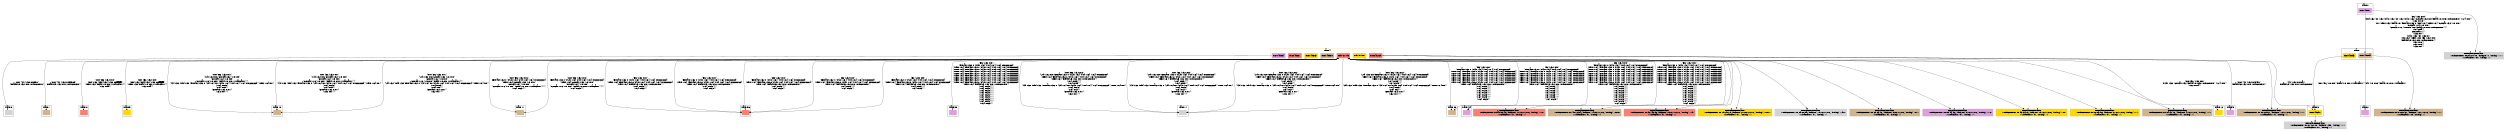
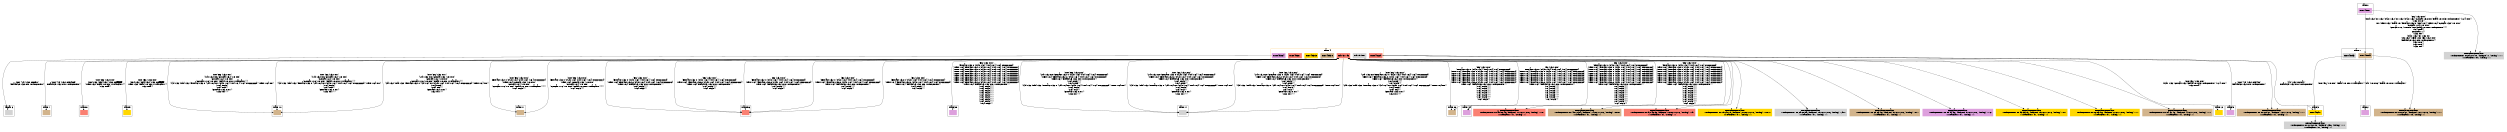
node "0xb7515e7": fillcolor gold -> lightgrey
node "0x80498f3": fillcolor gold -> lightgrey
edge "0x80498f3" -> "0x80492b7": arrowhead dot -> normal
cluster "state 6": label "state 6" -> "taxcat 6"
